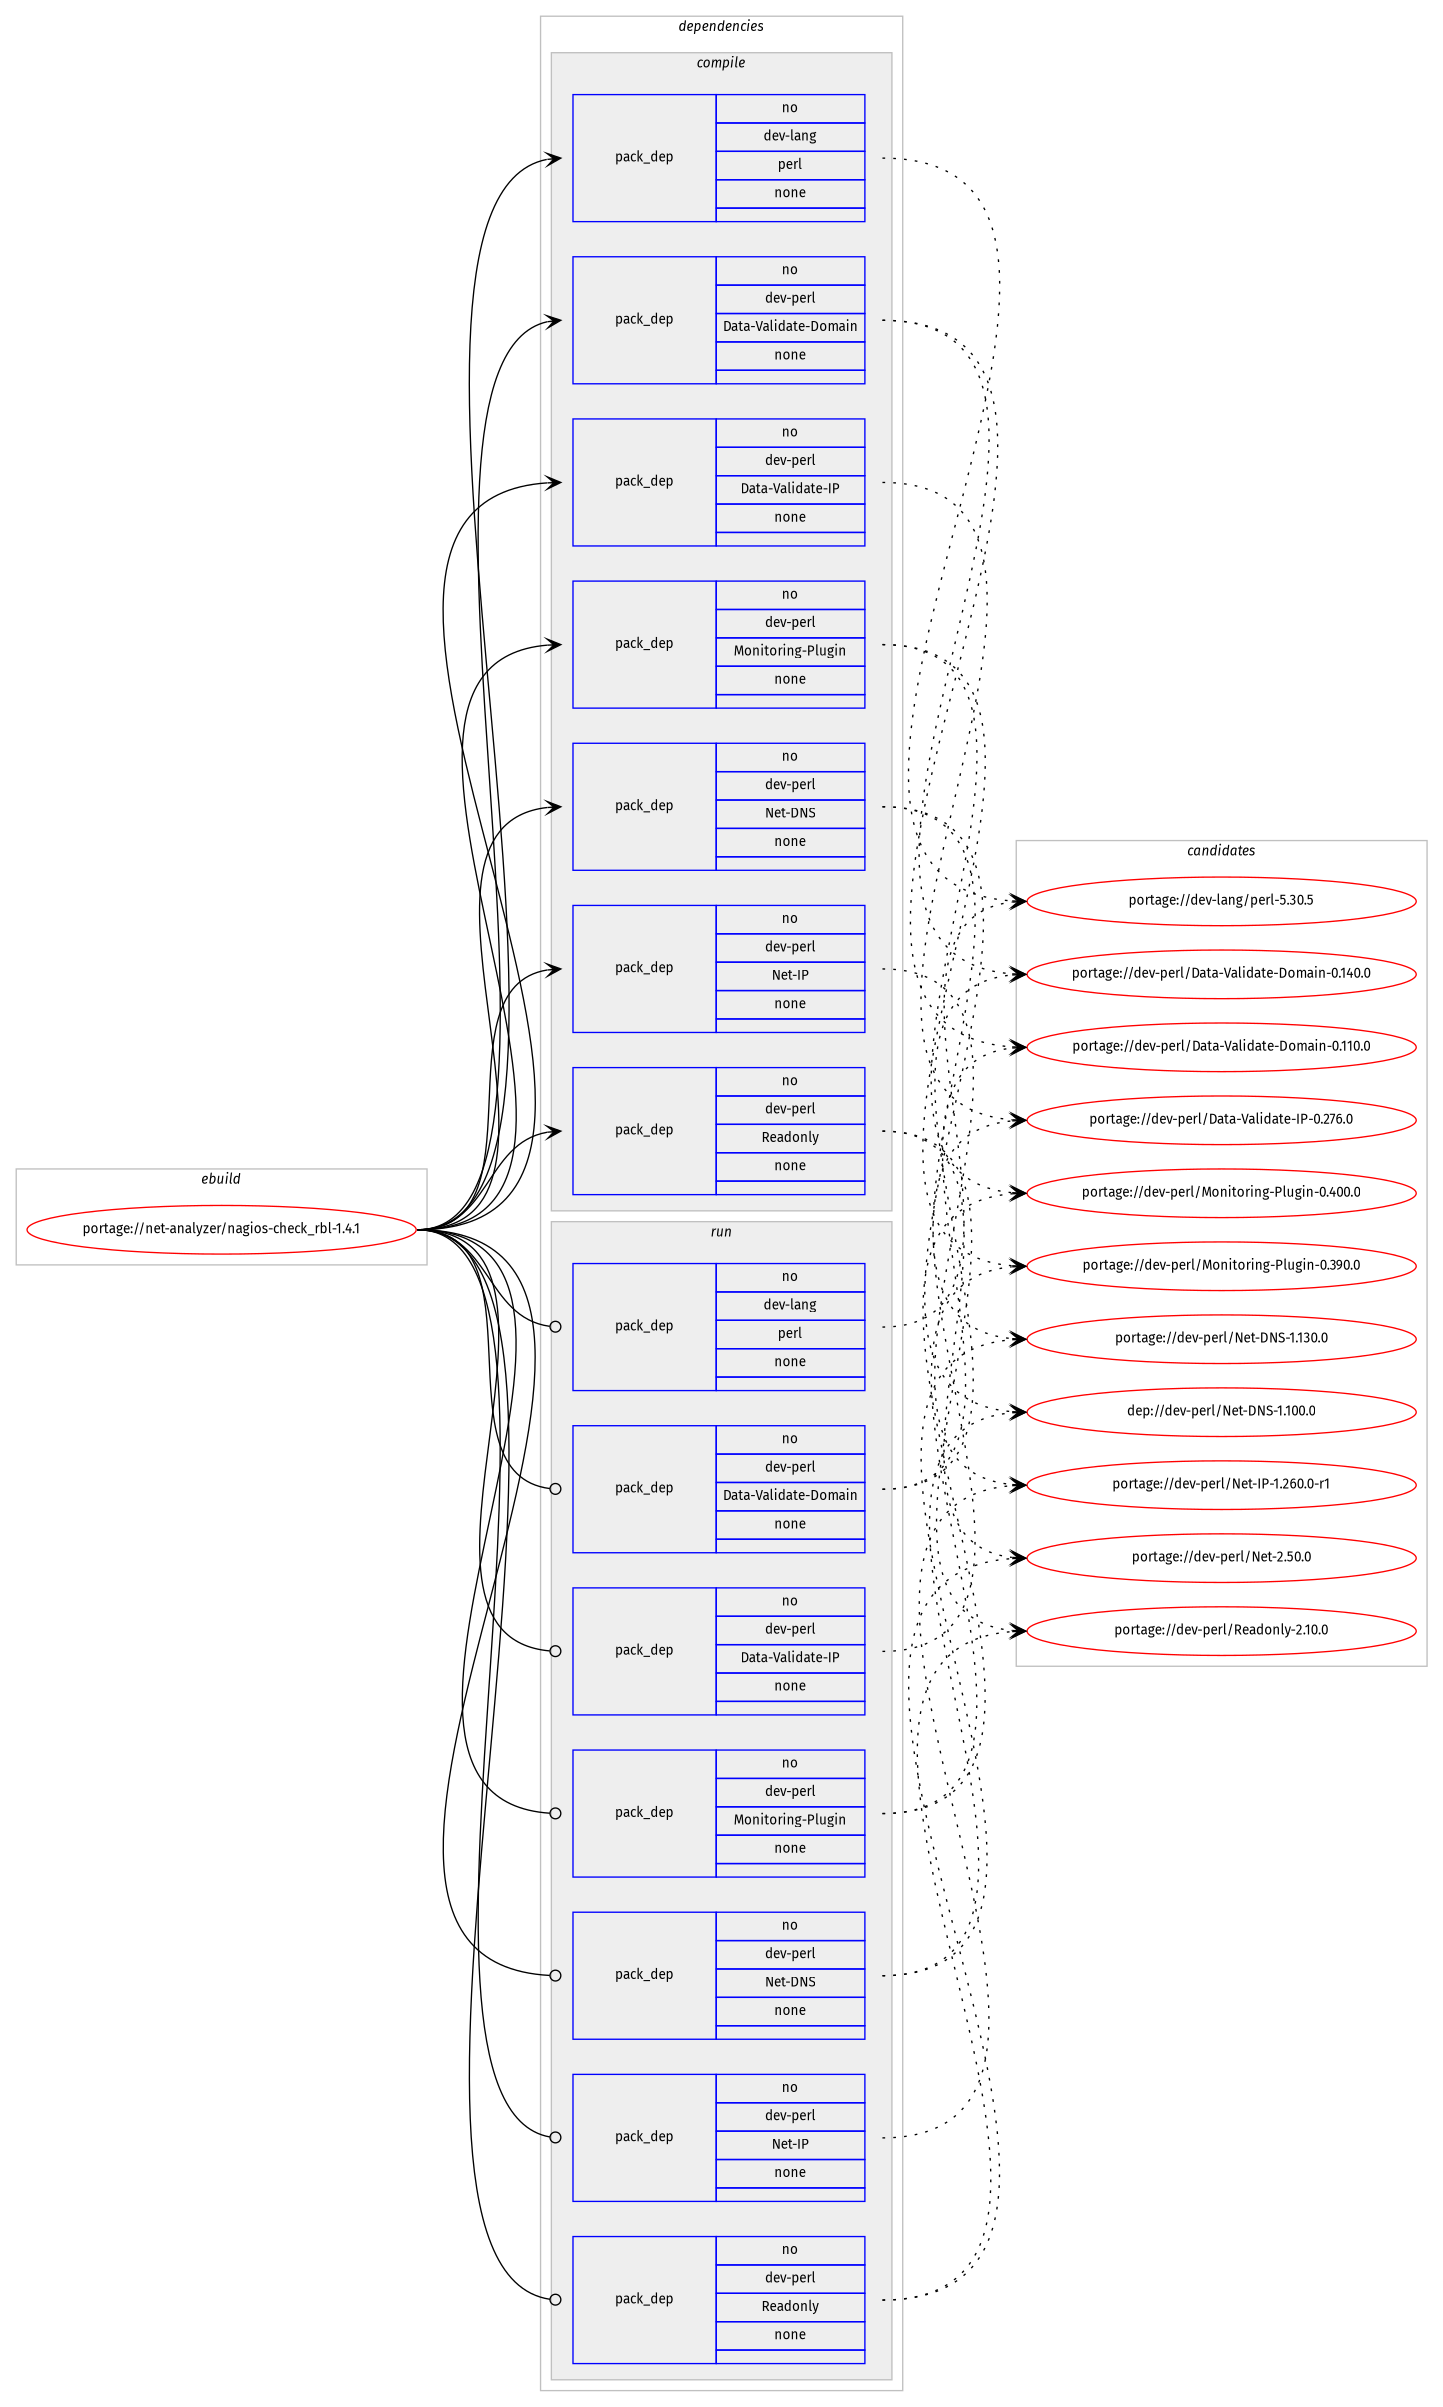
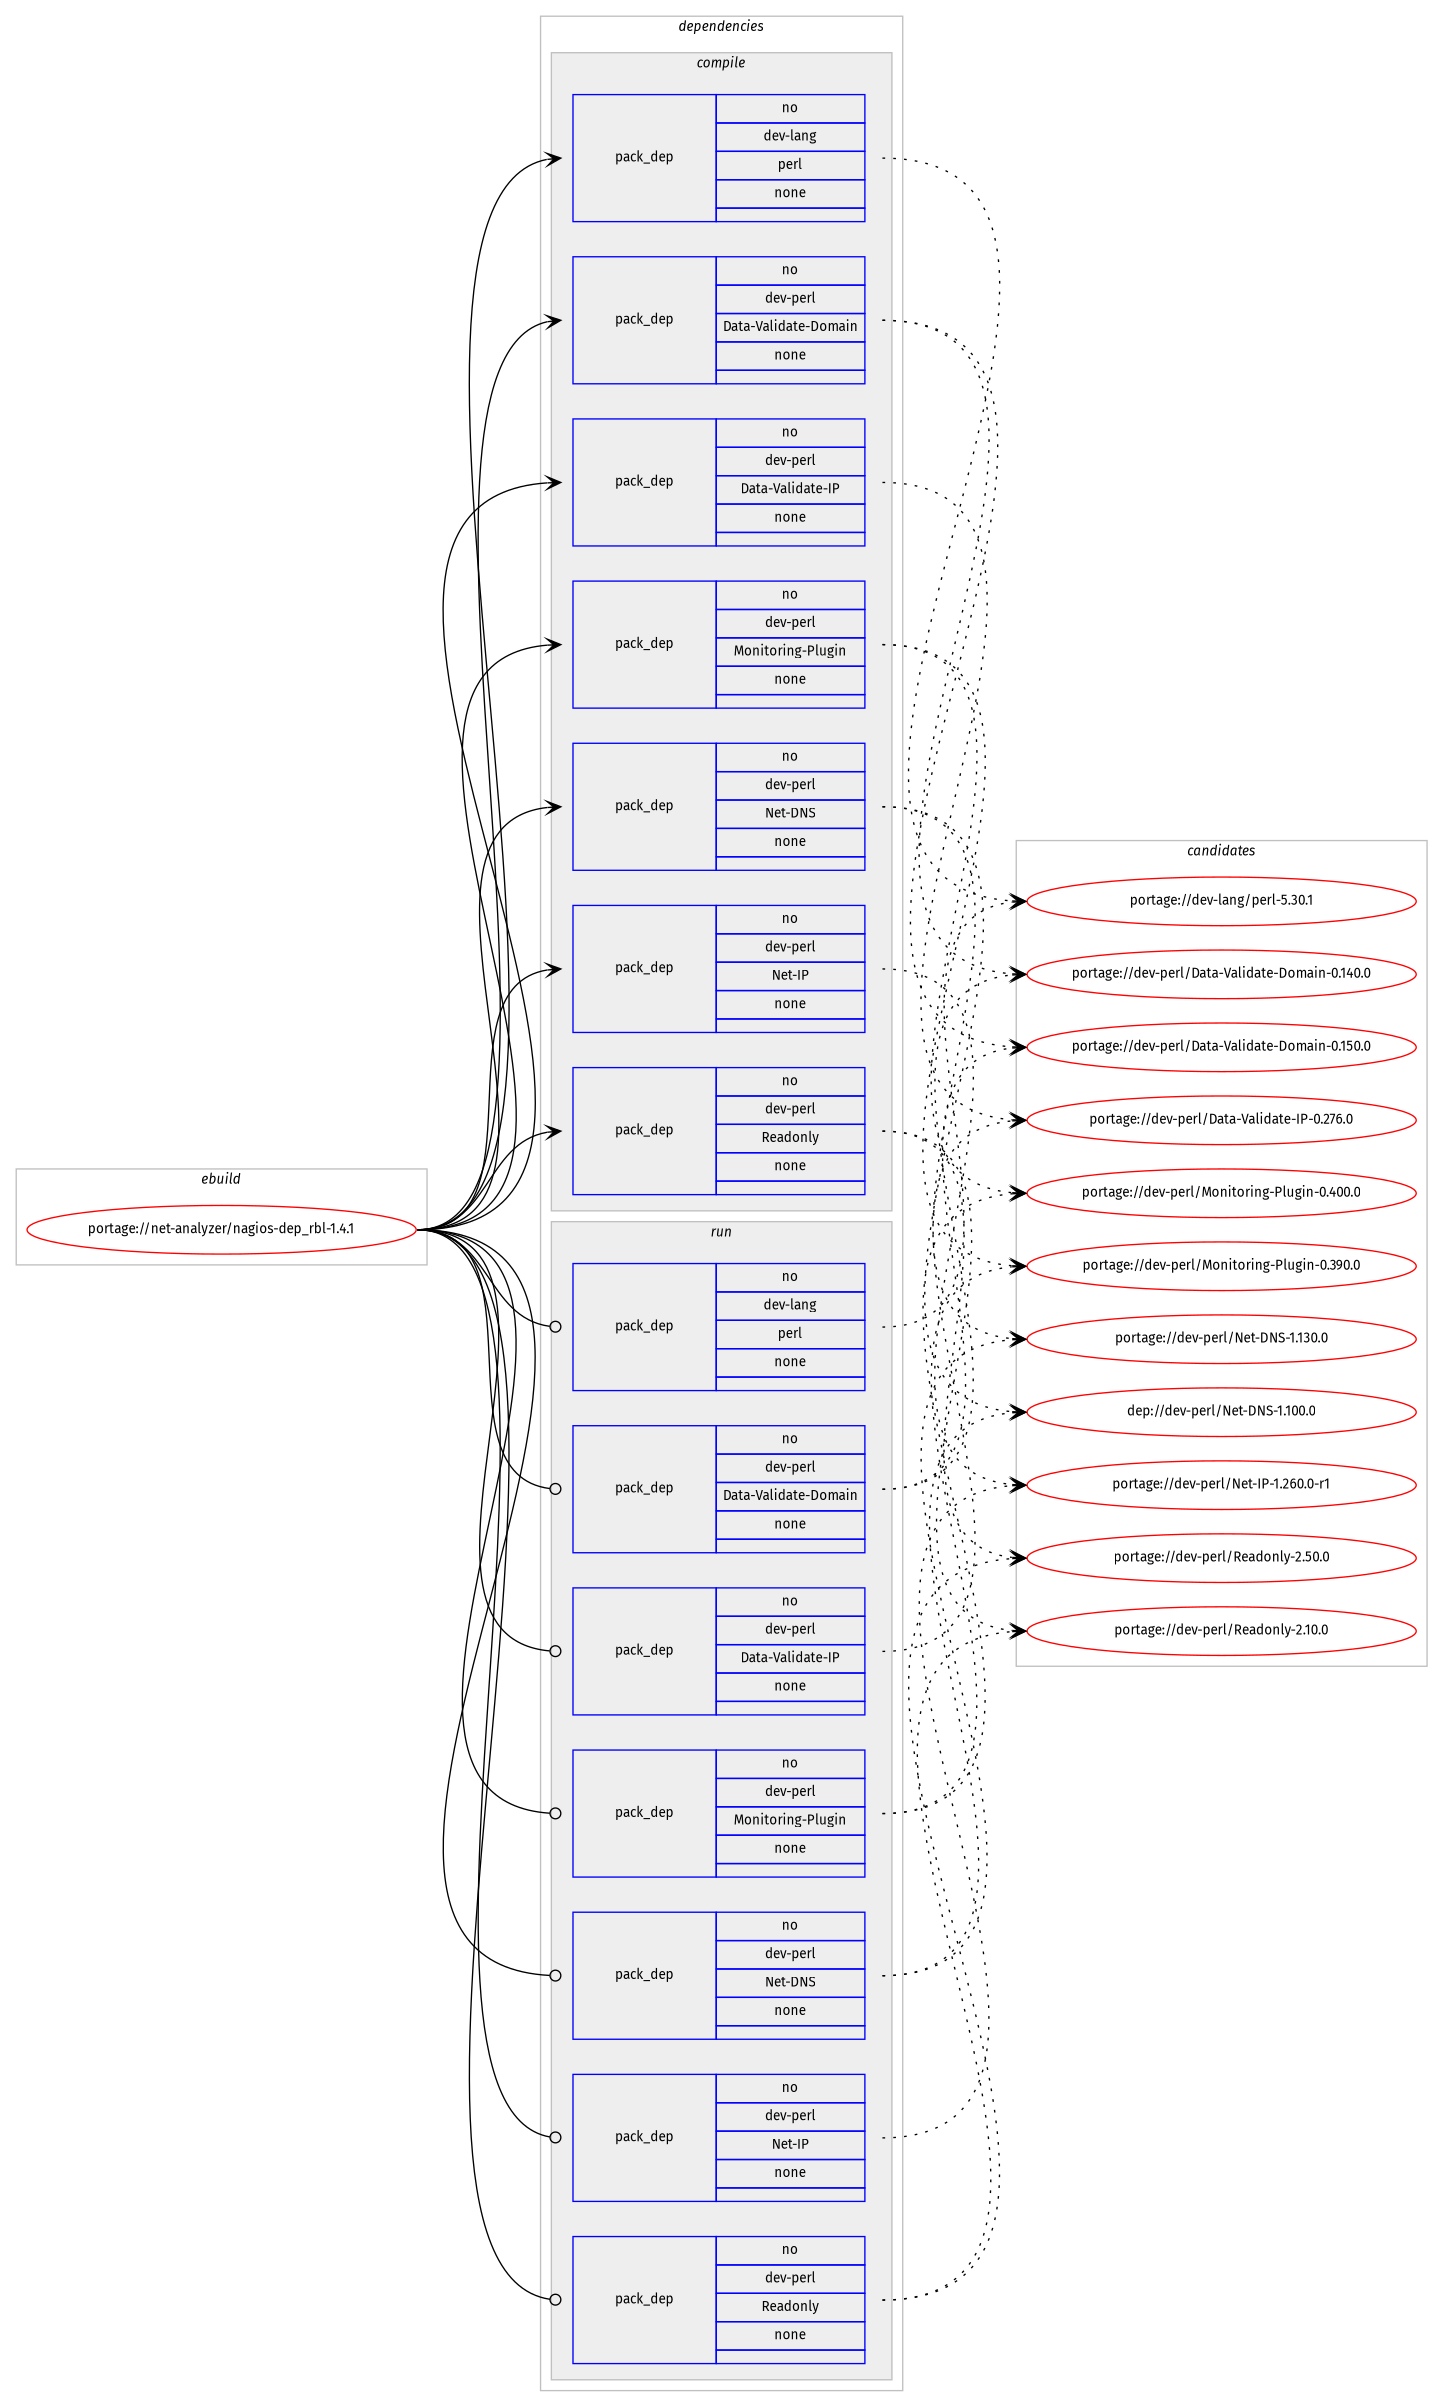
node "portage://dev-lang/perl-5.30.5": label "portage://dev-lang/perl-5.30.5" -> "portage://dev-lang/perl-5.30.1"
node "portage://dev-perl/Data-Validate-Domain-0.110.0": label "portage://dev-perl/Data-Validate-Domain-0.110.0" -> "portage://dev-perl/Data-Validate-Domain-0.150.0"
node "portage://net-analyzer/nagios-check_rbl-1.4.1": label "portage://net-analyzer/nagios-check_rbl-1.4.1" -> "portage://net-analyzer/nagios-dep_rbl-1.4.1"
node "portage://dev-perl/Net-2.50.0": label "portage://dev-perl/Net-2.50.0" -> "portage://dev-perl/Readonly-2.50.0"
